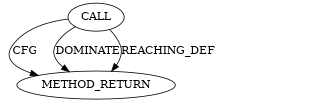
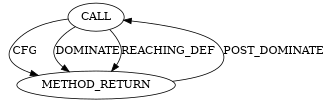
edge "METHOD_RETURN" -> "CALL": added, label "POST_DOMINATE"
